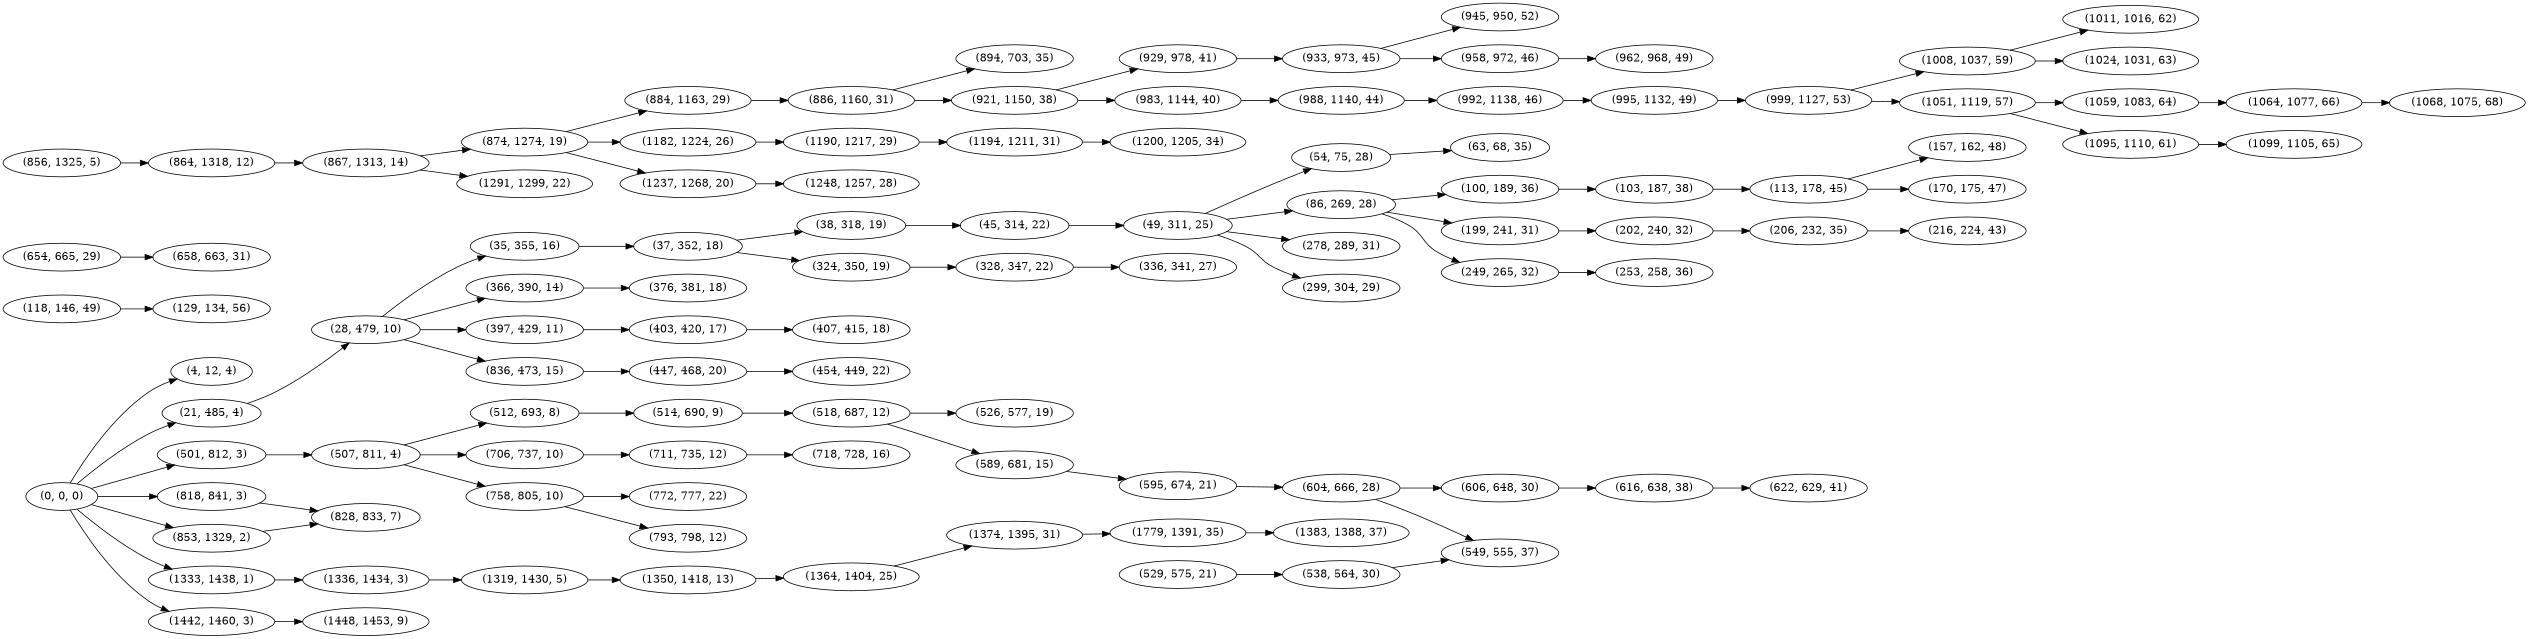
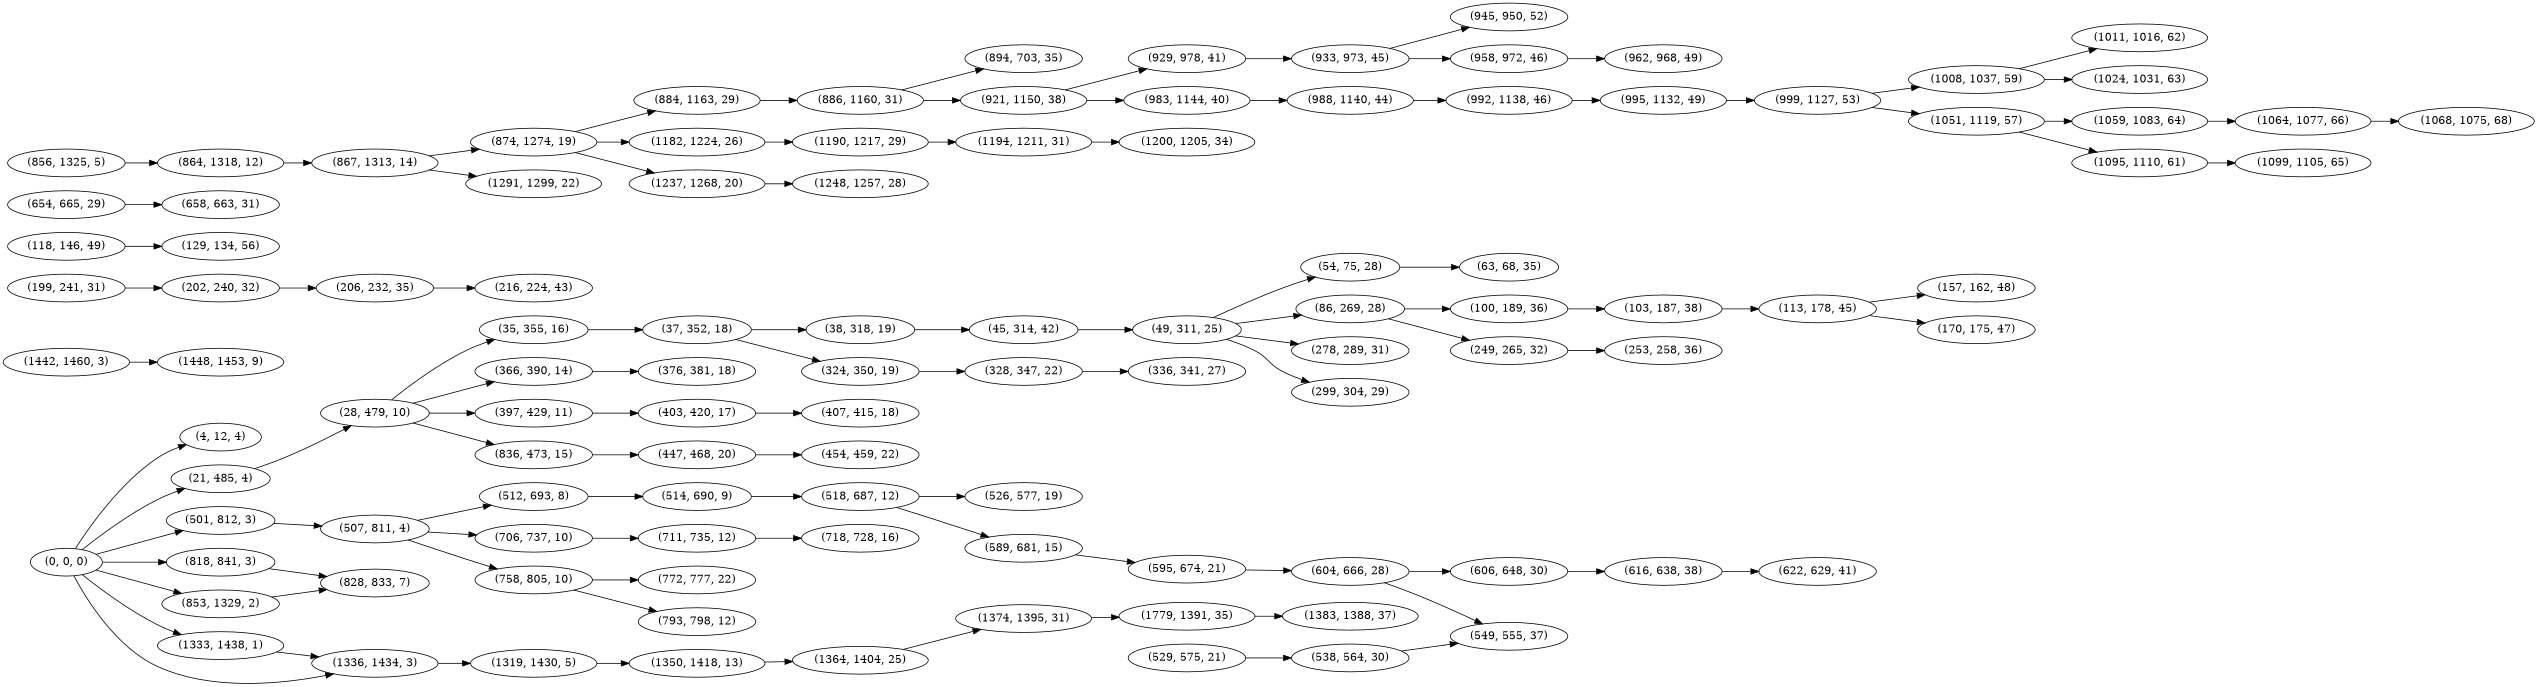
edge "(86, 269, 28)" -> "(199, 241, 31)": removed
node "(45, 314, 22)": label "(45, 314, 22)" -> "(45, 314, 42)"
node "(454, 449, 22)": label "(454, 449, 22)" -> "(454, 459, 22)"
edge "(0, 0, 0)" -> "(1442, 1460, 3)": now "(0, 0, 0)" -> "(1336, 1434, 3)"
